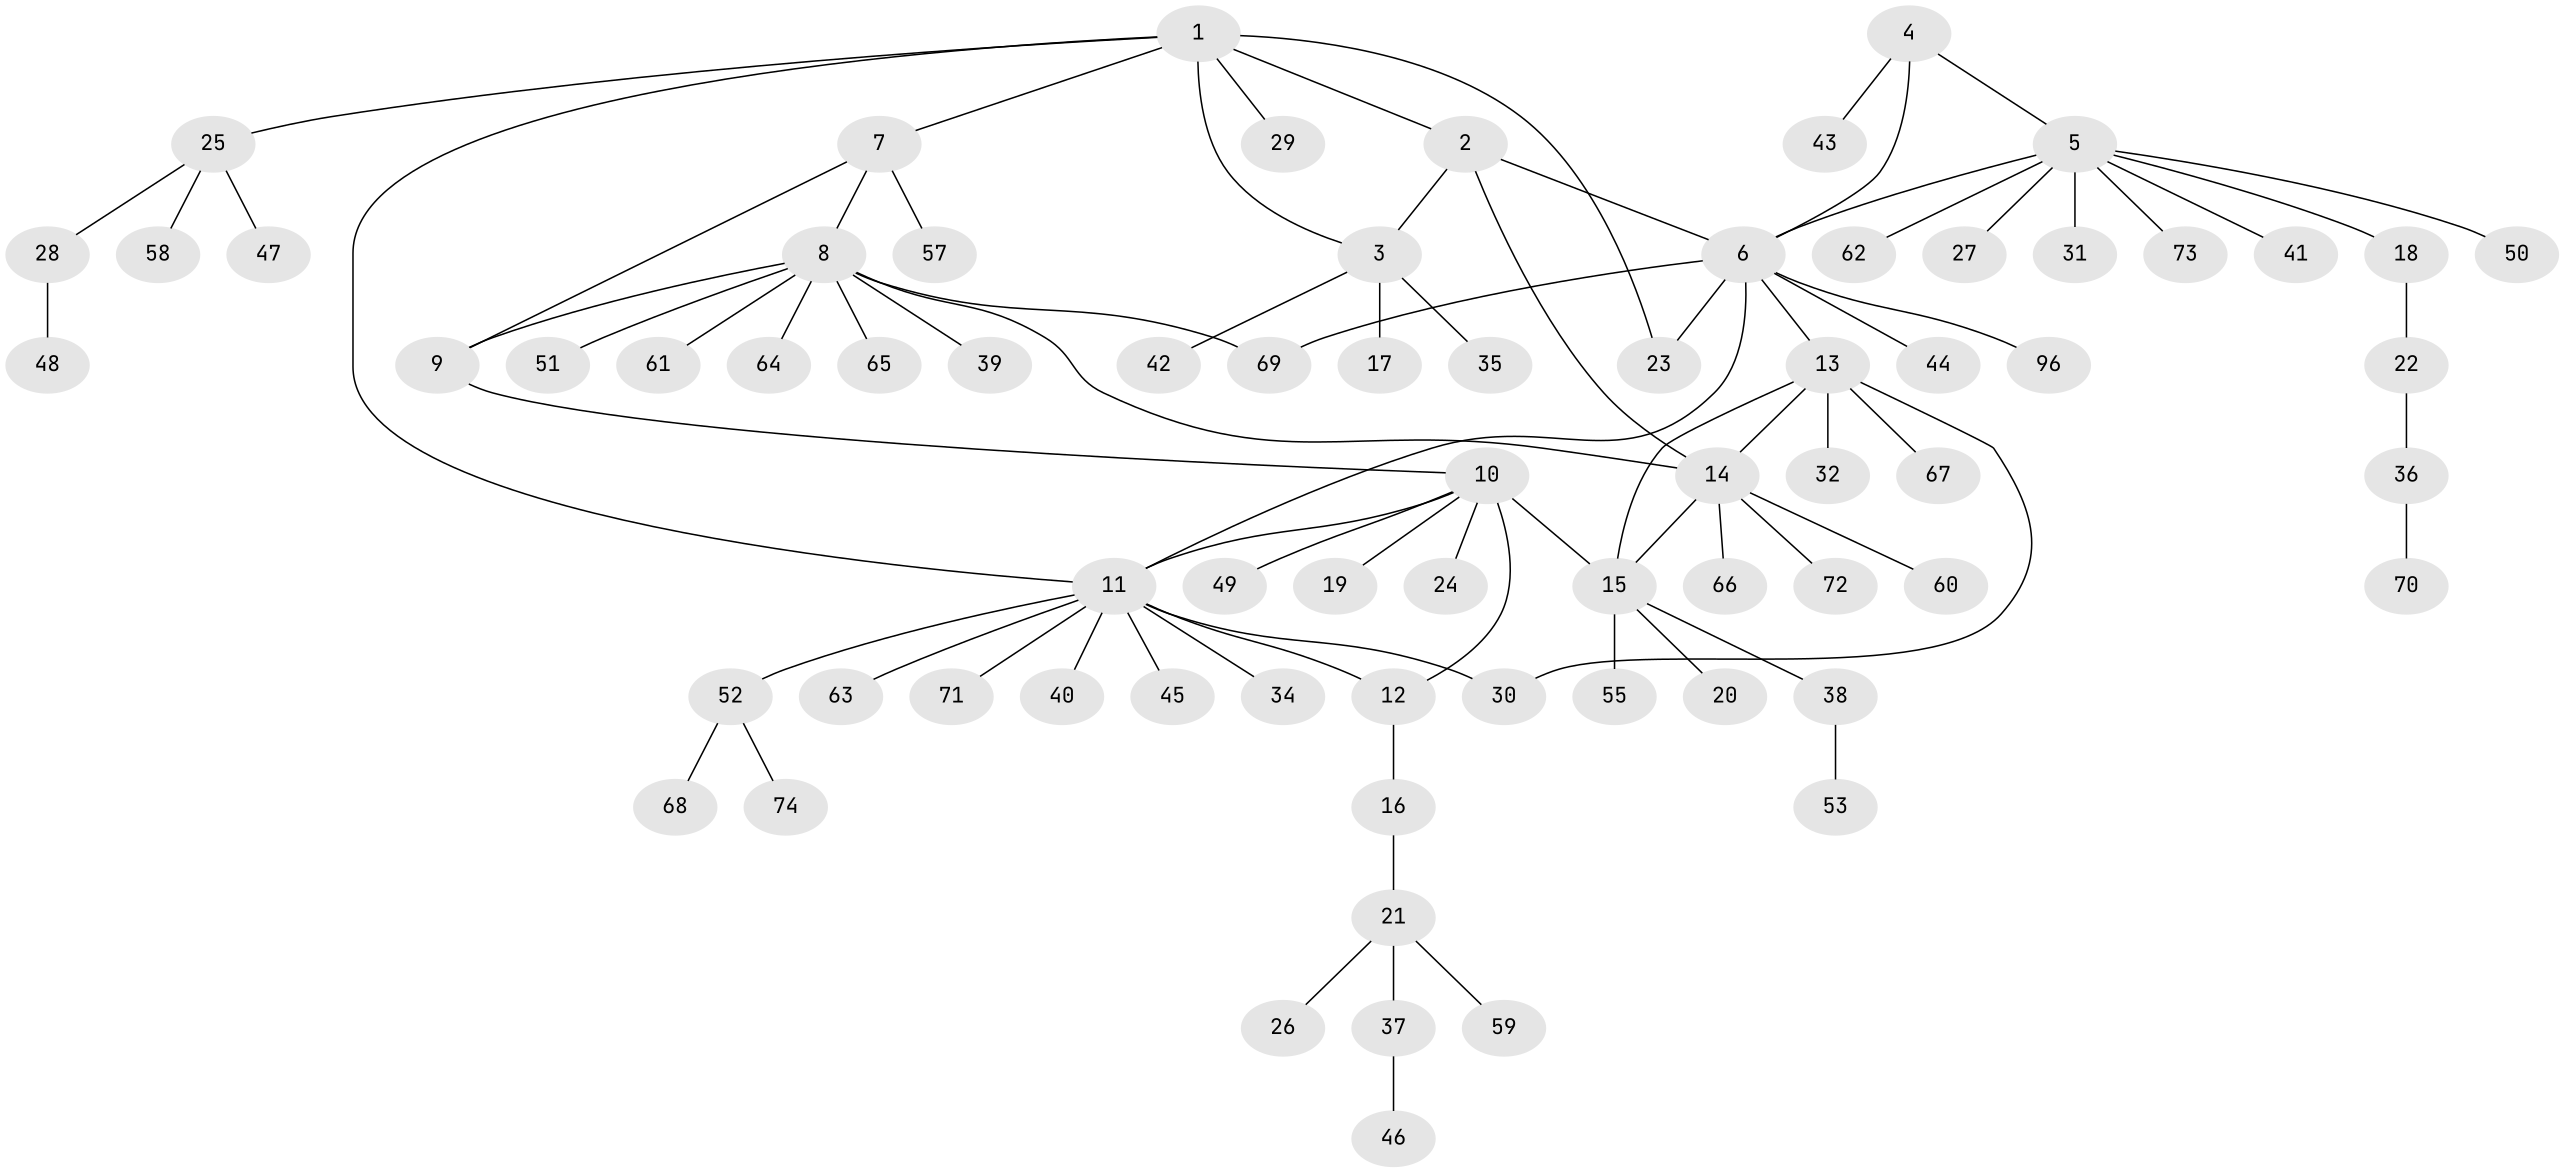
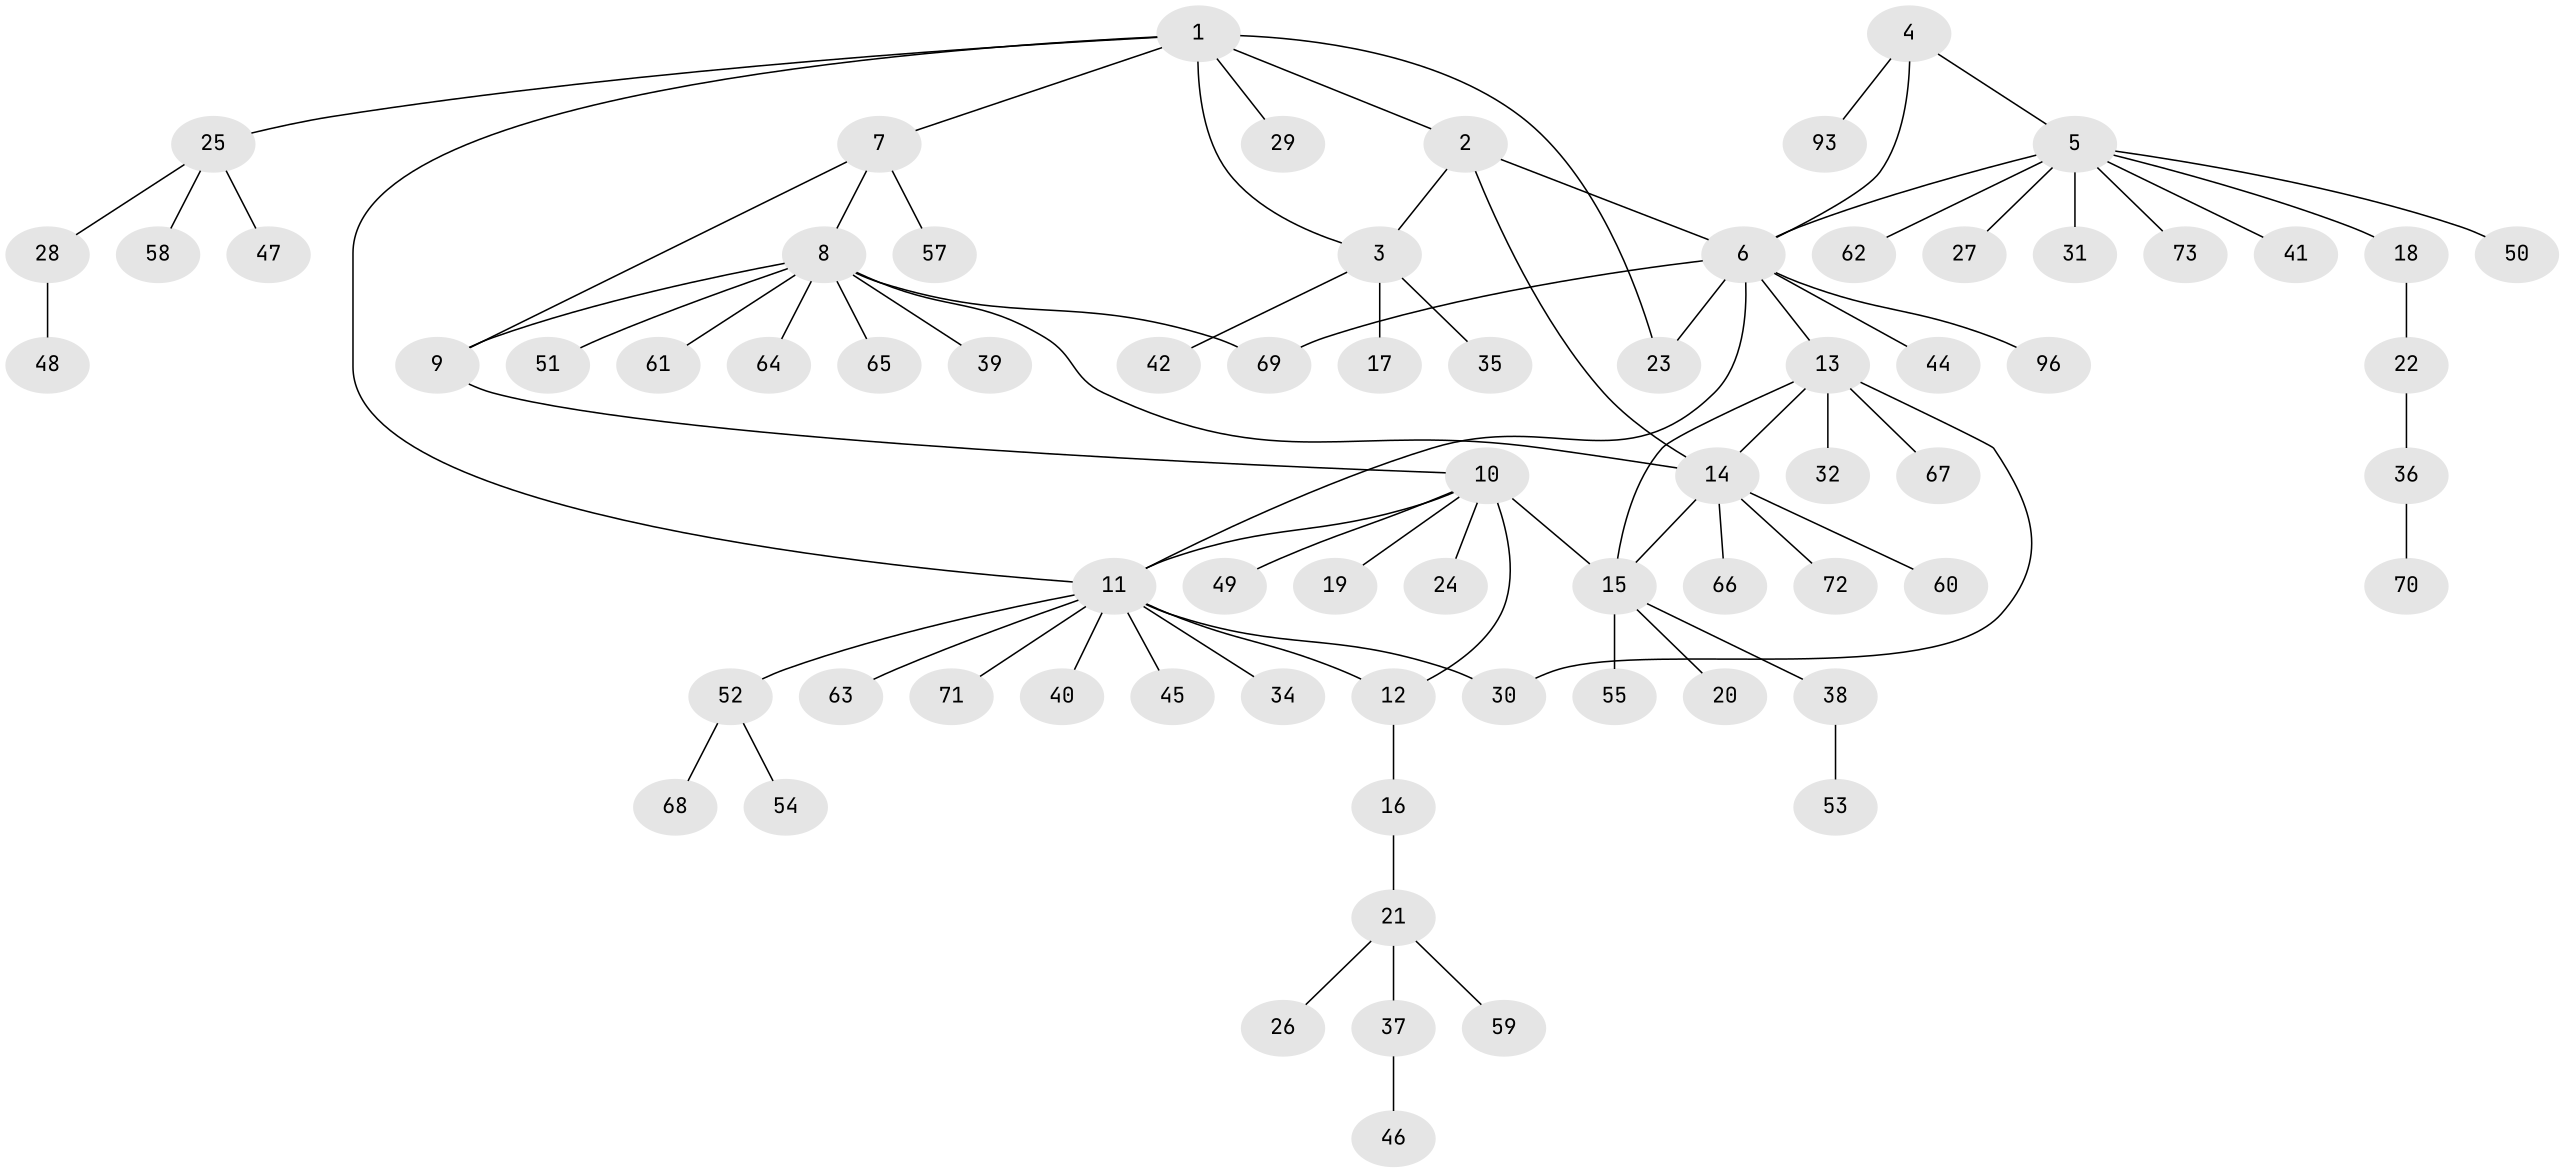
node "43": label "43" -> "93"
node "74": label "74" -> "54"
